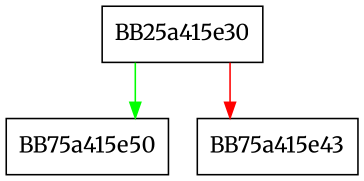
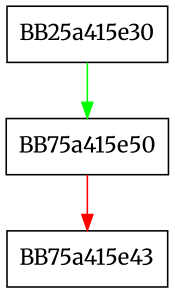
edge "BB25a415e30" -> "BB75a415e43": now "BB75a415e50" -> "BB75a415e43"
